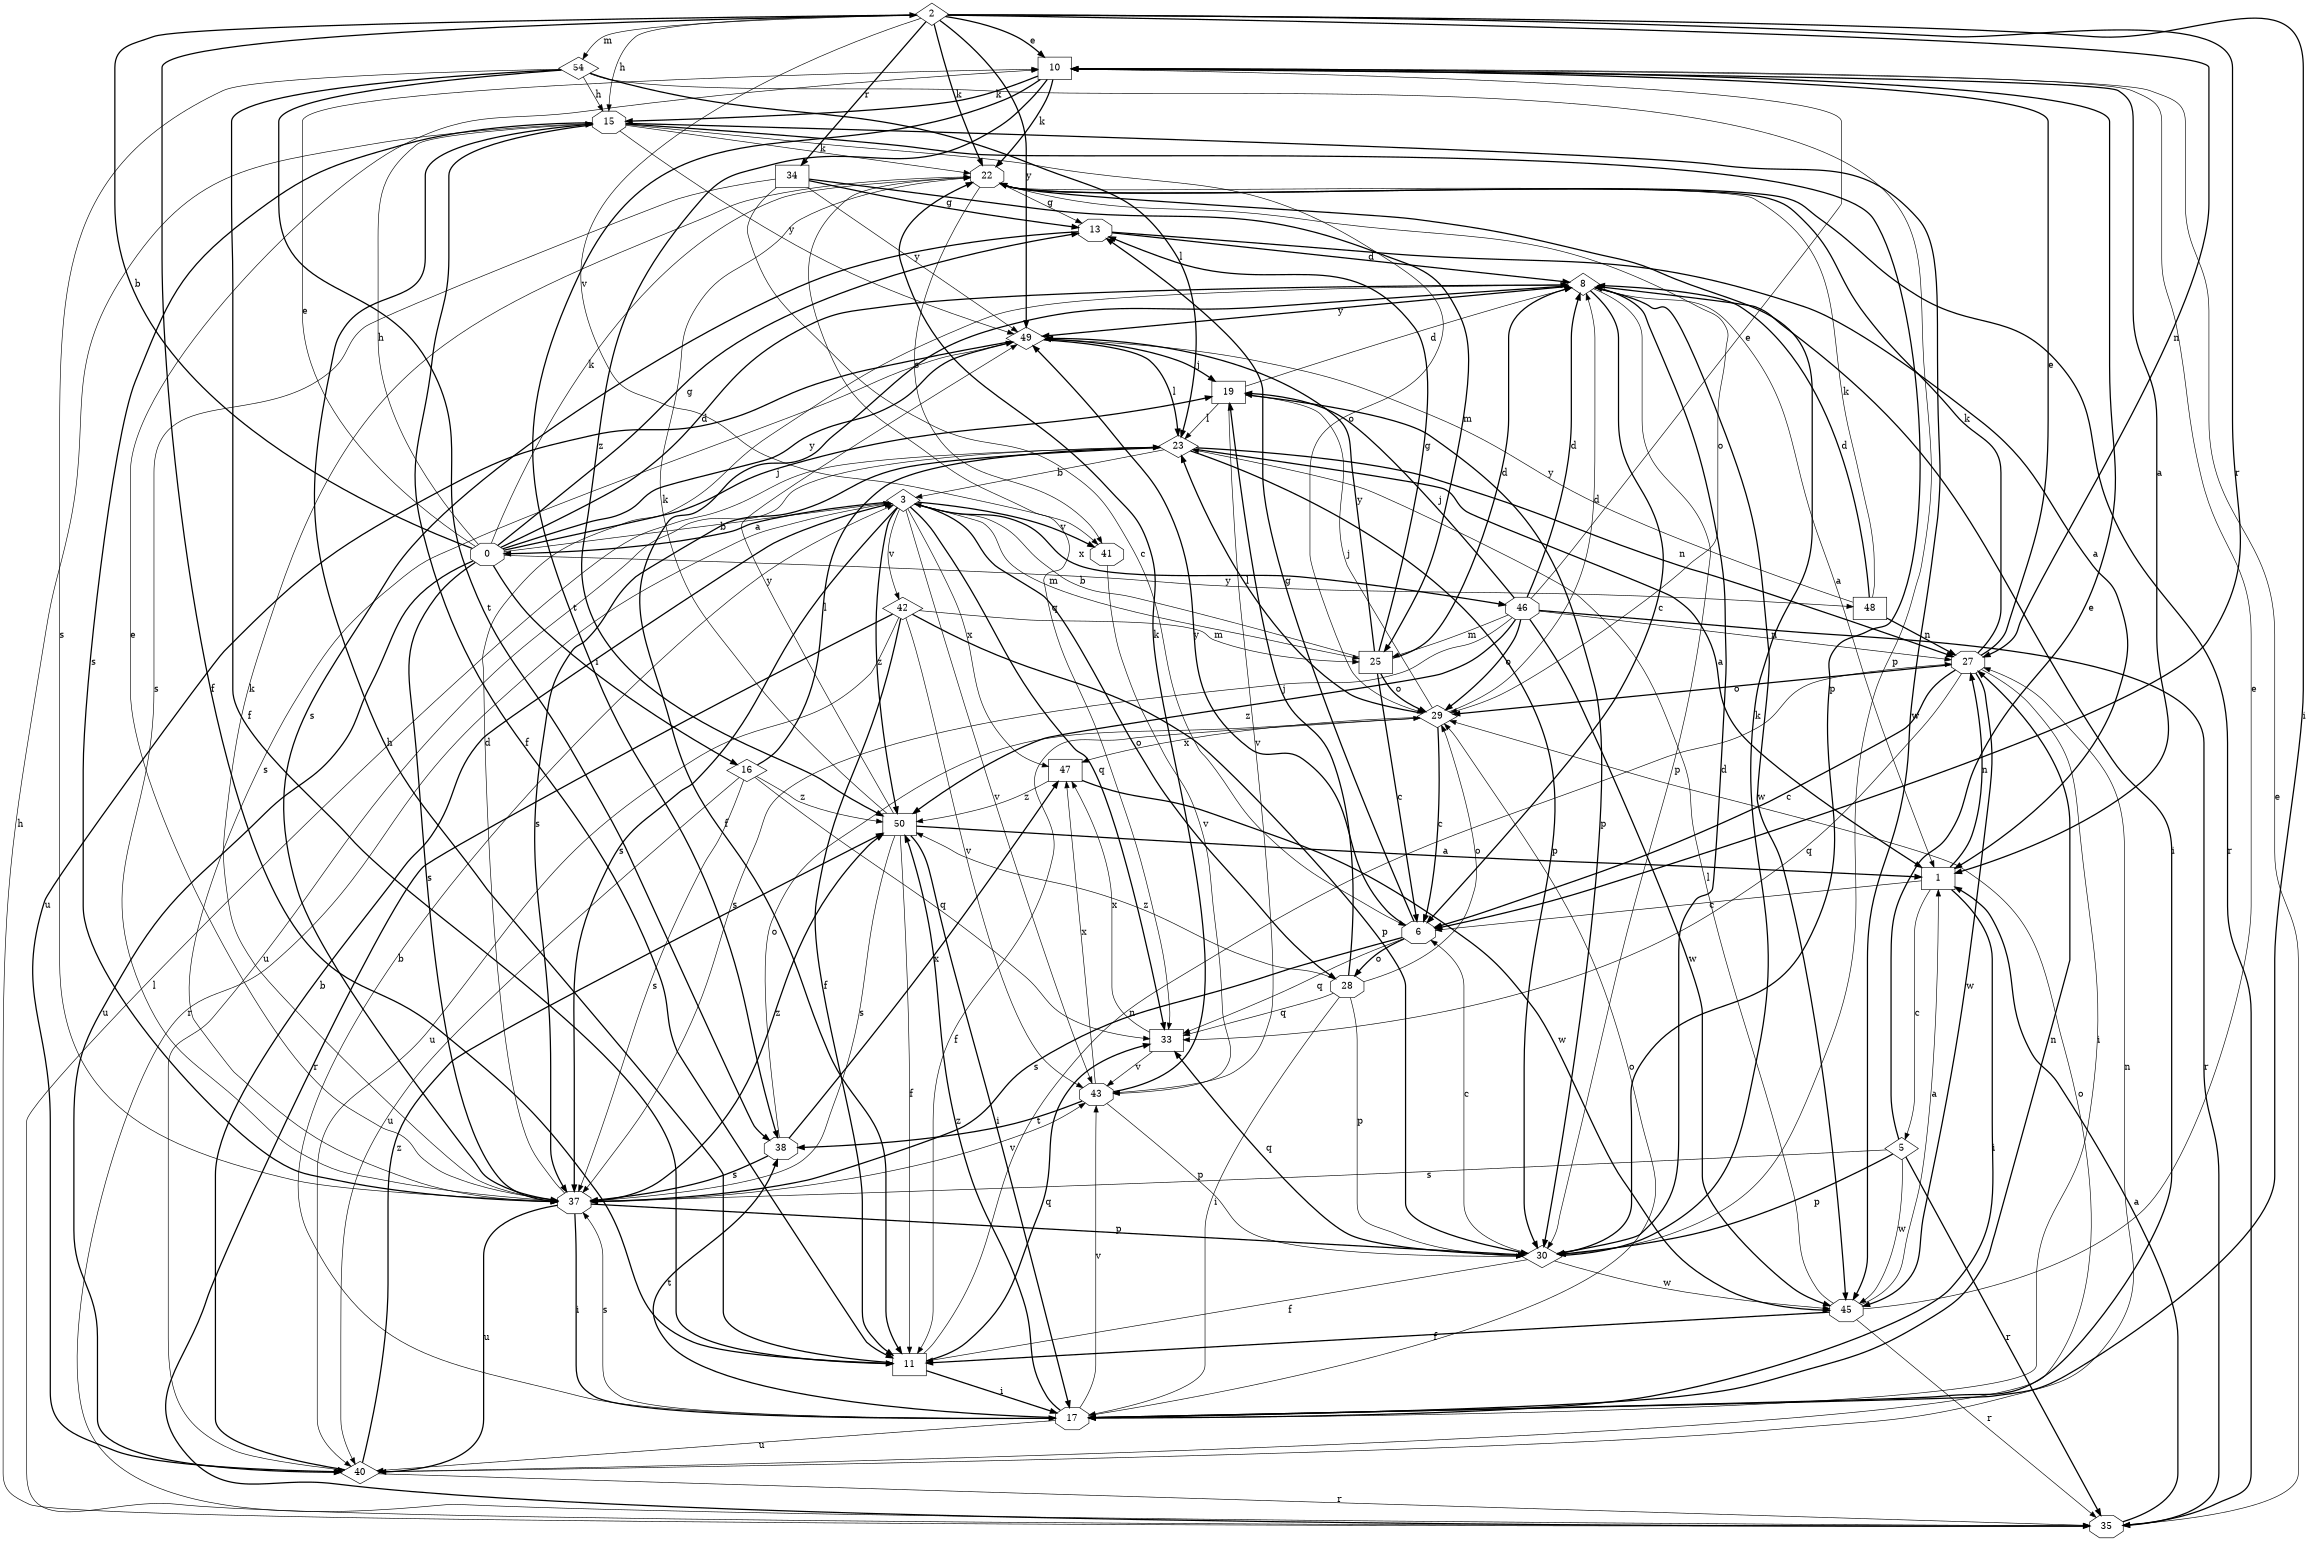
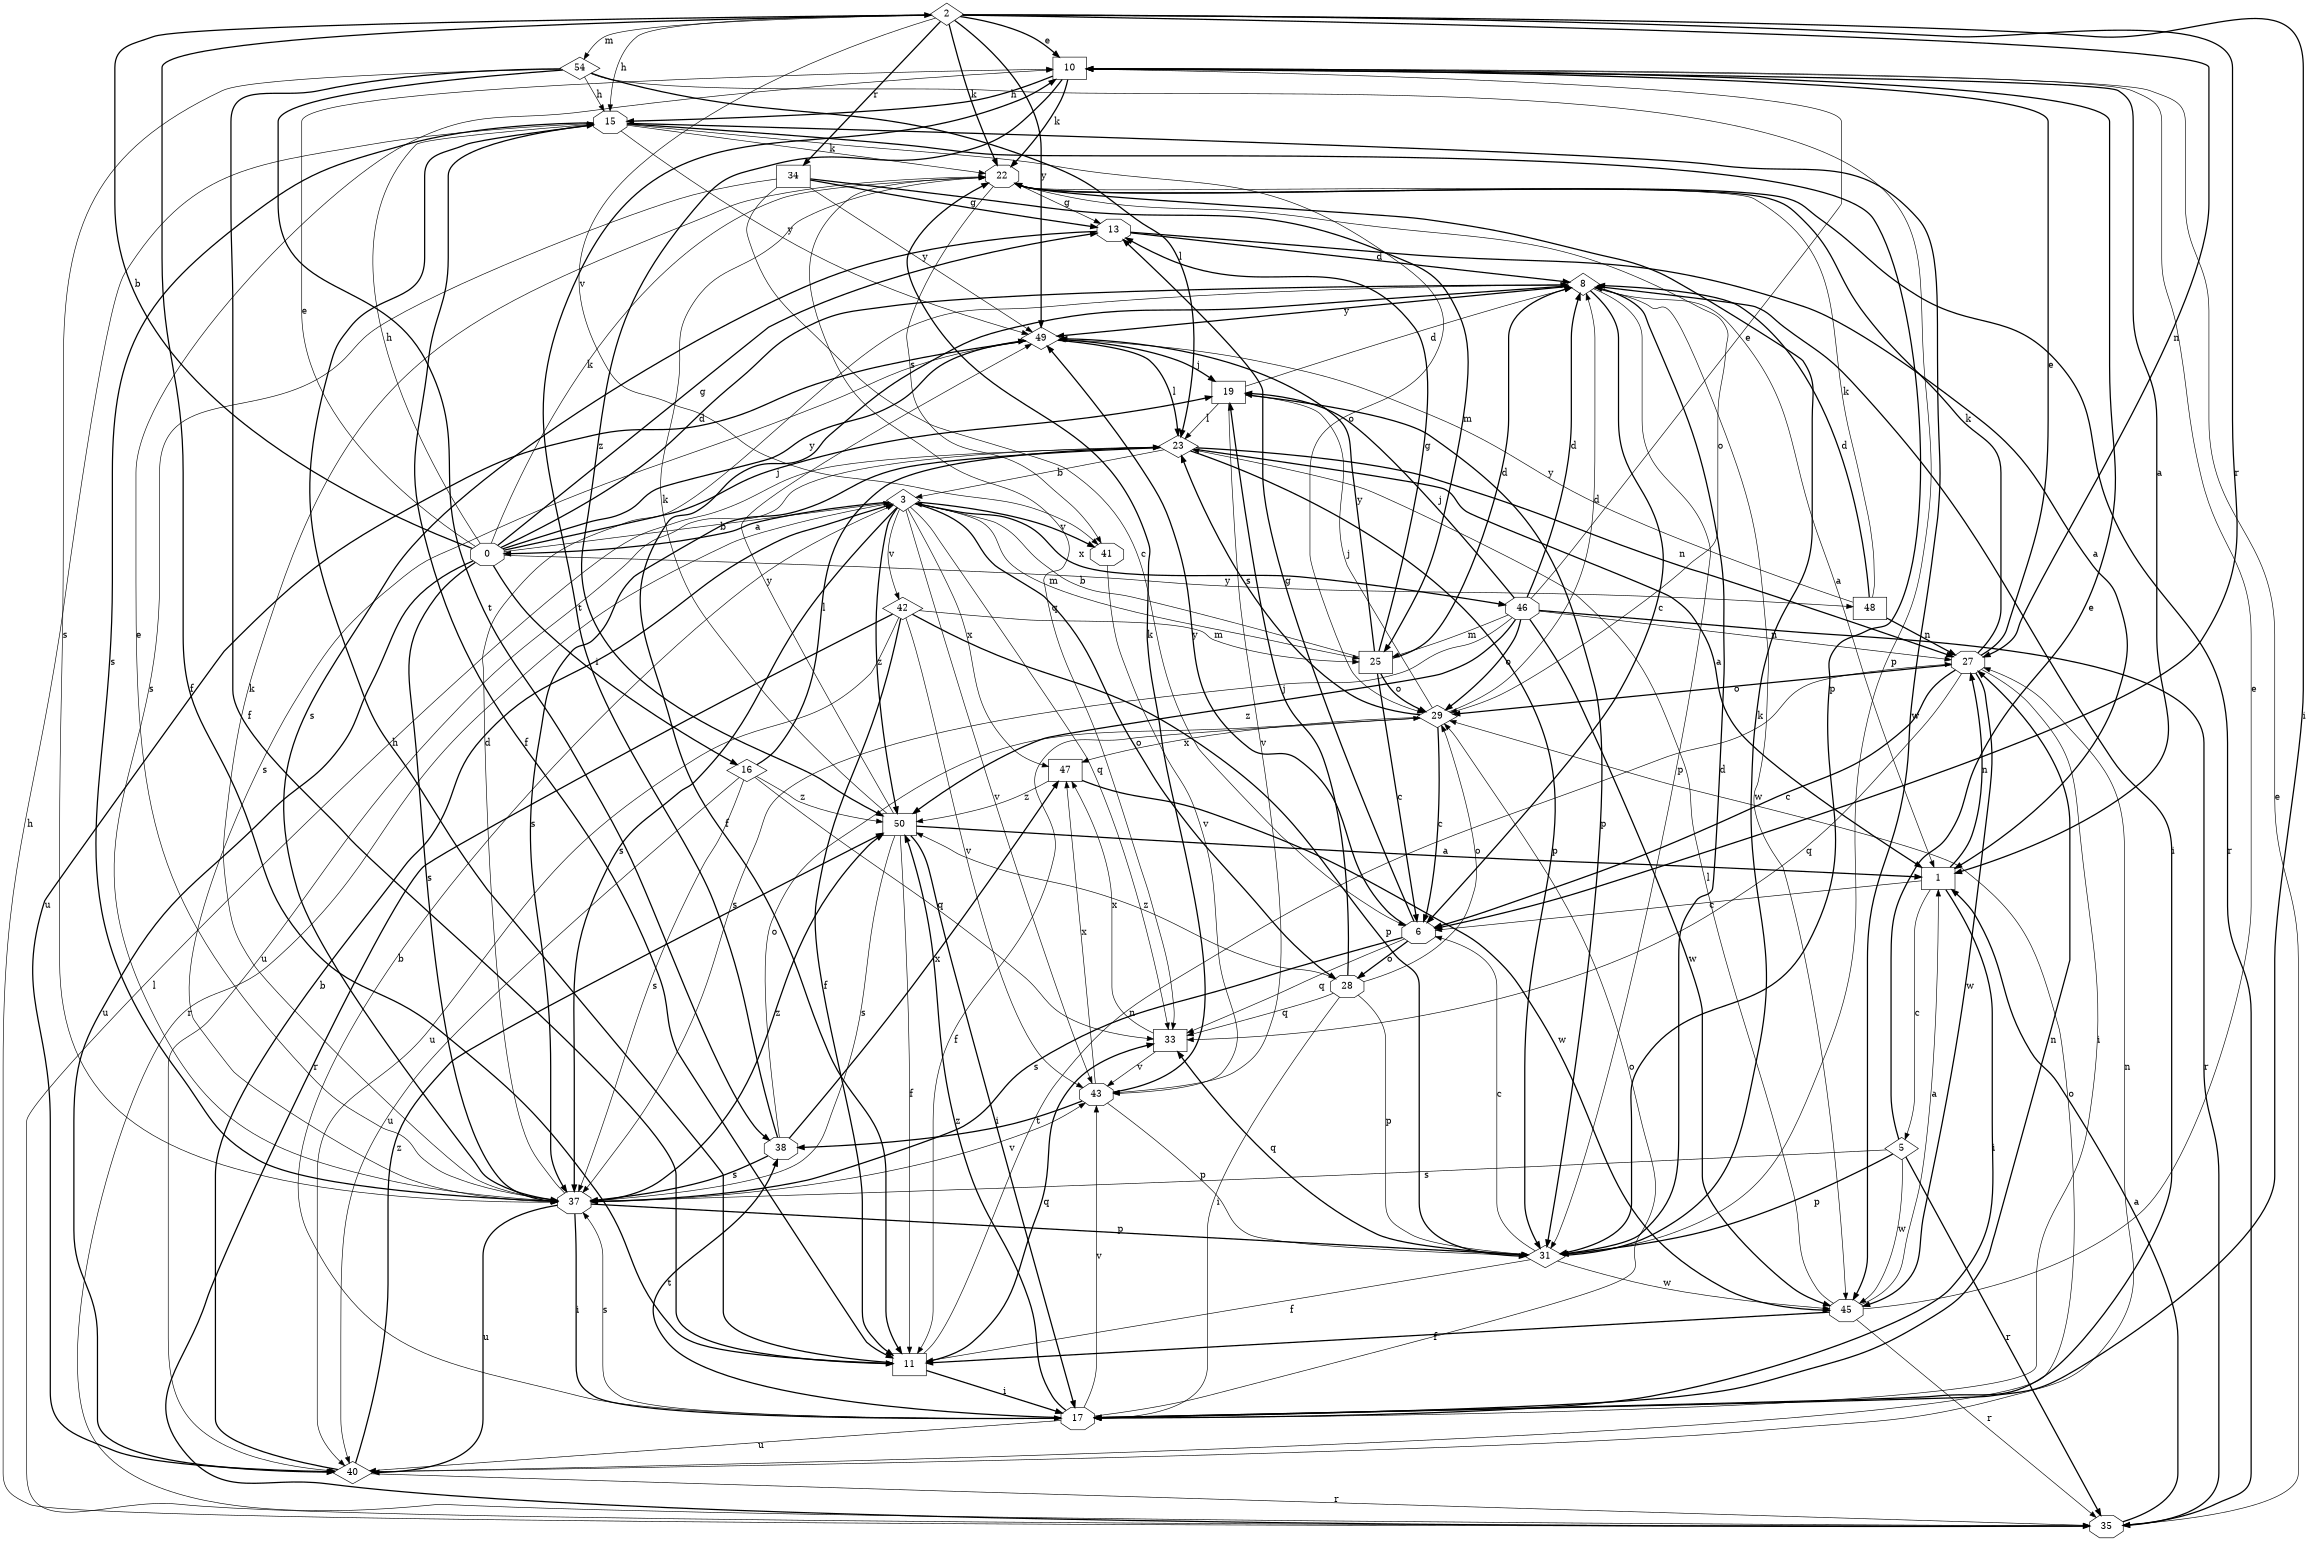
edge "10" -> "15": label "k" -> "h"
edge "10" -> "38": reversed
edge "29" -> "23": label "l" -> "s"
edge "3" -> "33": style bold -> solid
edge "8" -> "45": style bold -> solid
node "30": label "30" -> "31"
